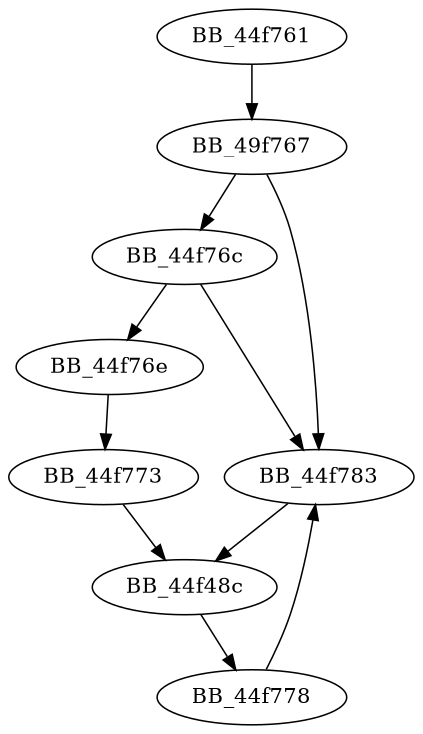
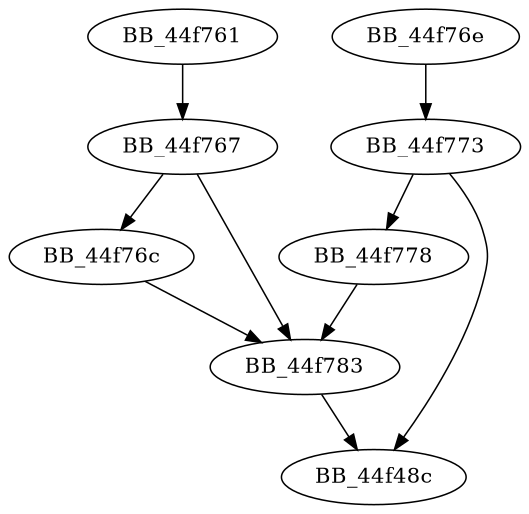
node "BB_49f767": label "BB_49f767" -> "BB_44f767"
edge "BB_44f76c" -> "BB_44f76e": removed
edge "BB_44f48c" -> "BB_44f778": now "BB_44f773" -> "BB_44f778"
